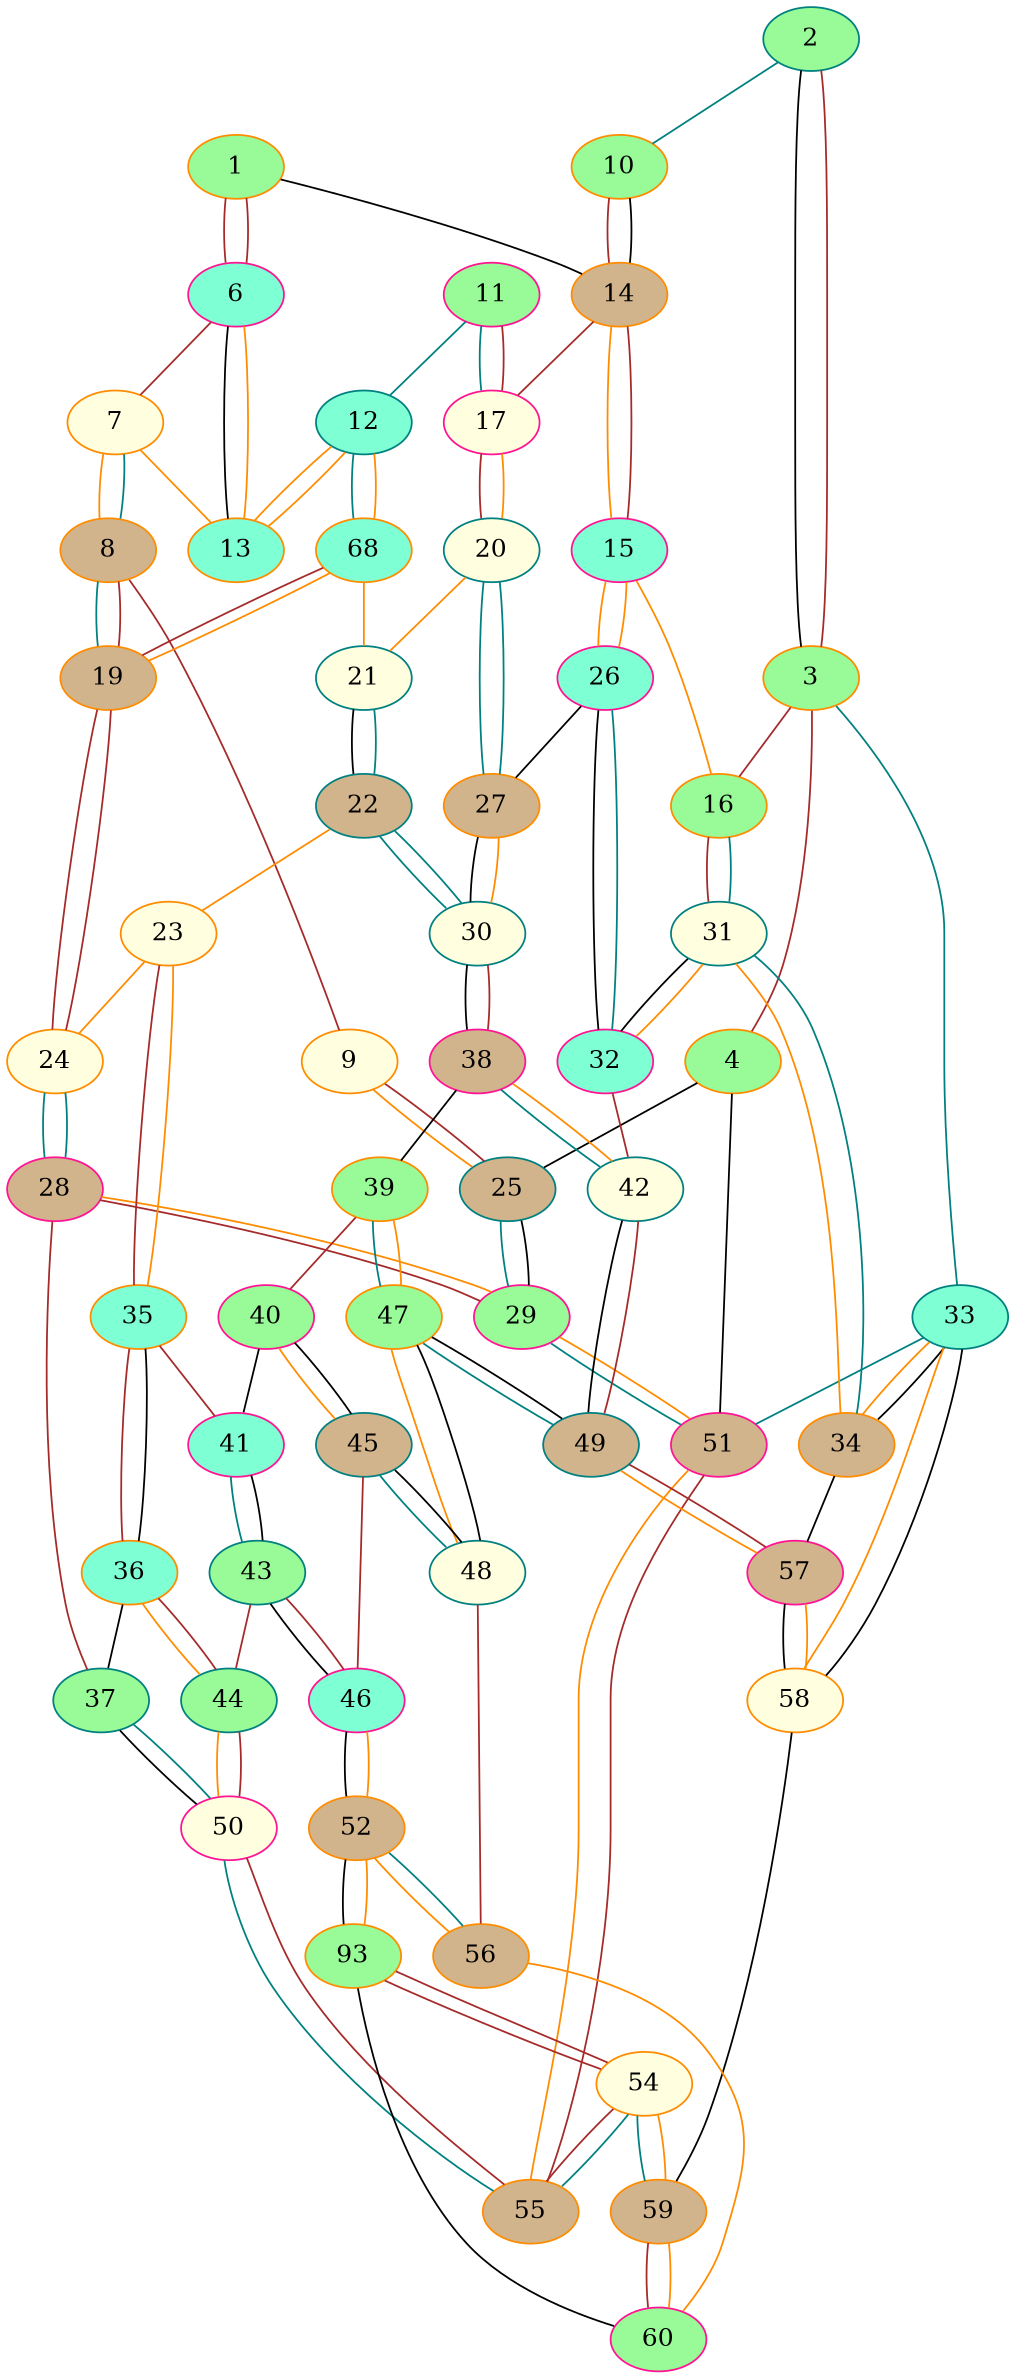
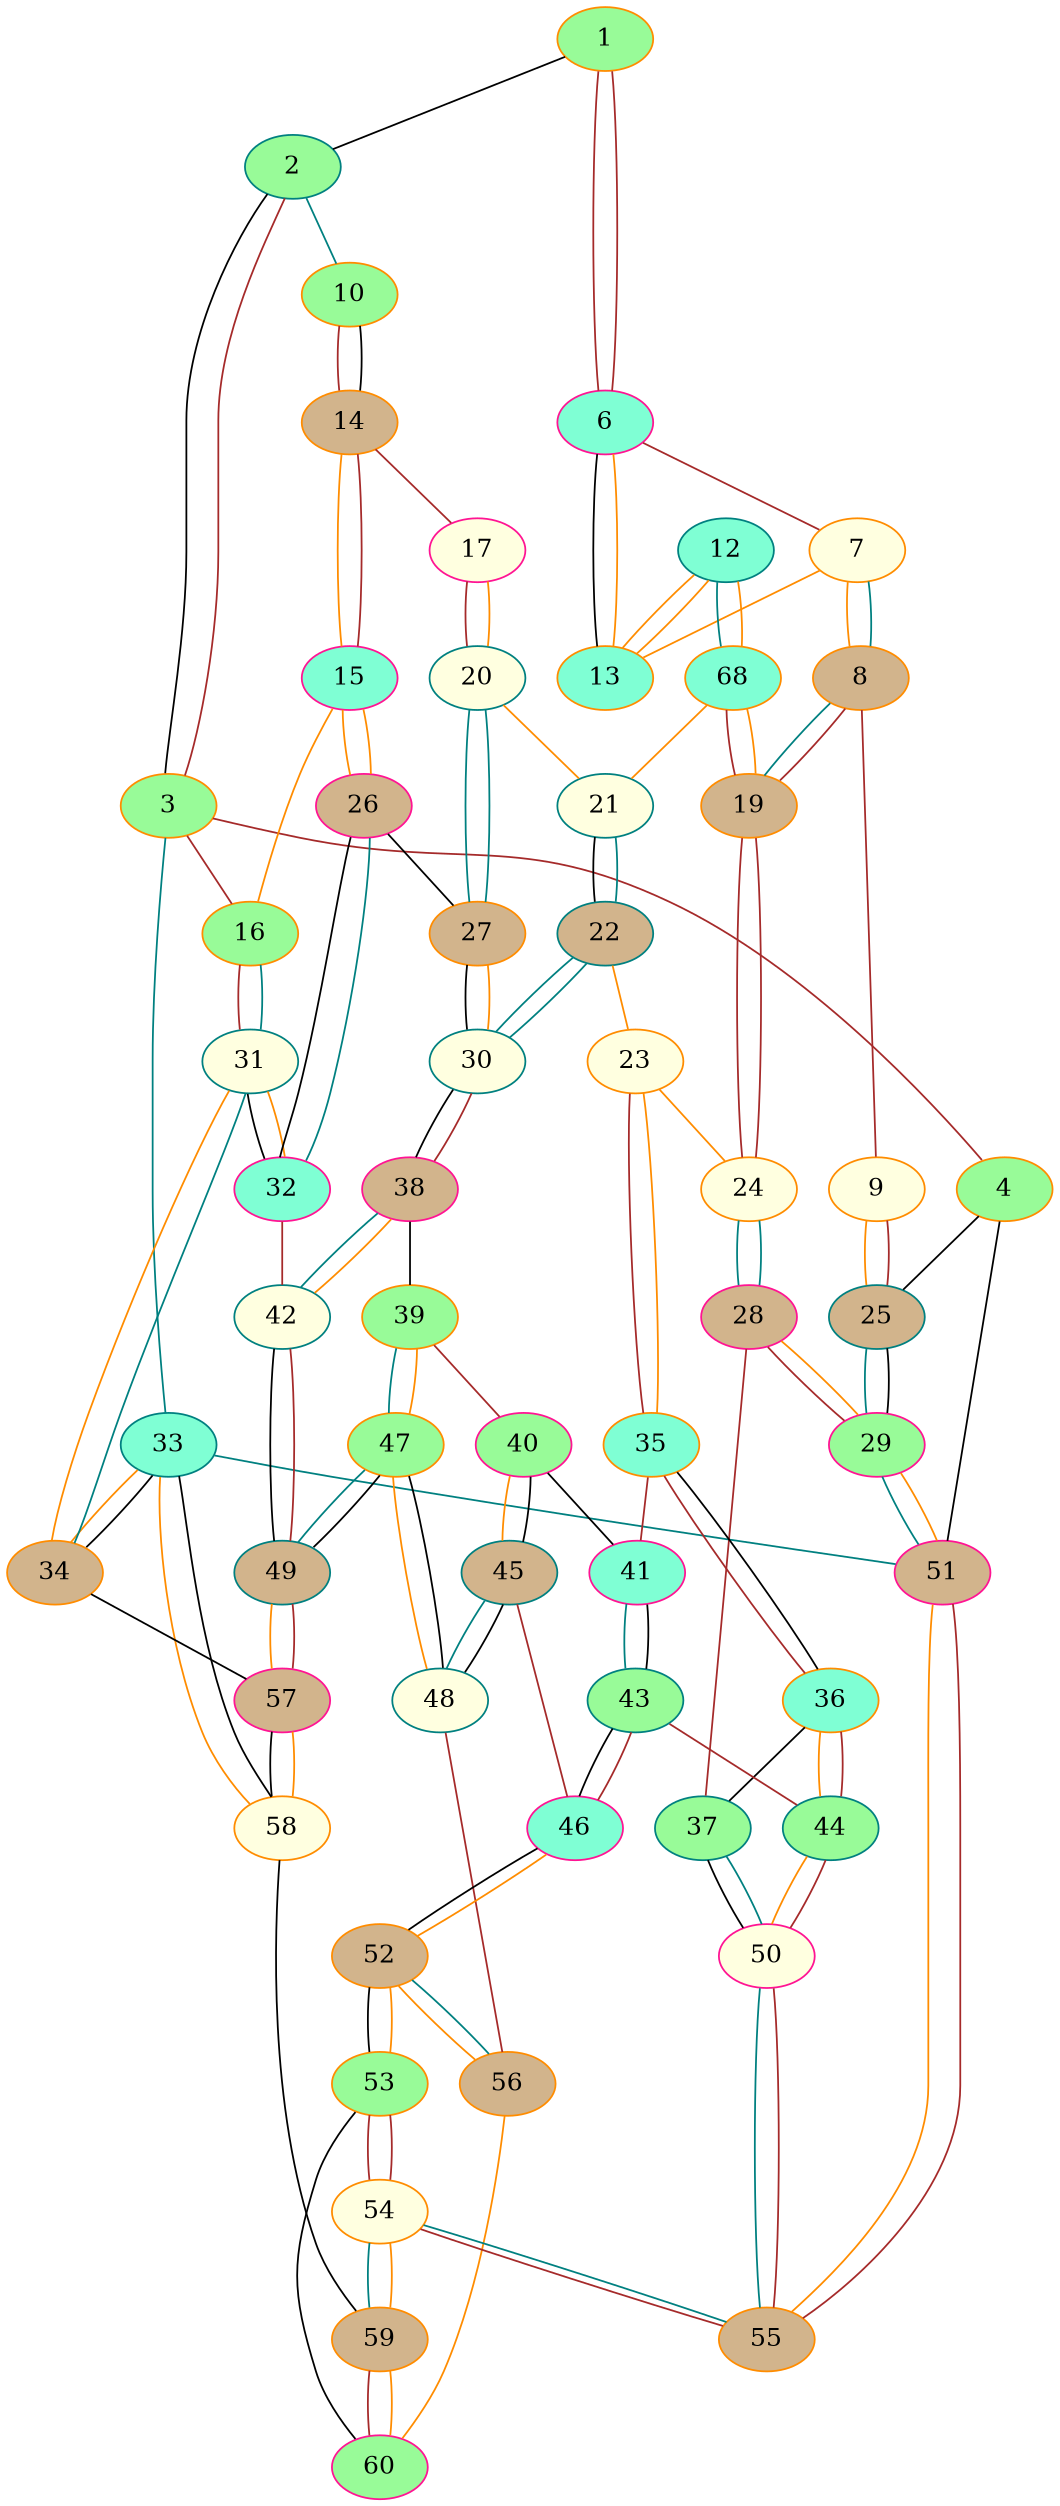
edge "1" -- "14": now "1" -- "2"
node "11": removed
node "26": fillcolor aquamarine -> tan
node "93": label "93" -> "53"
